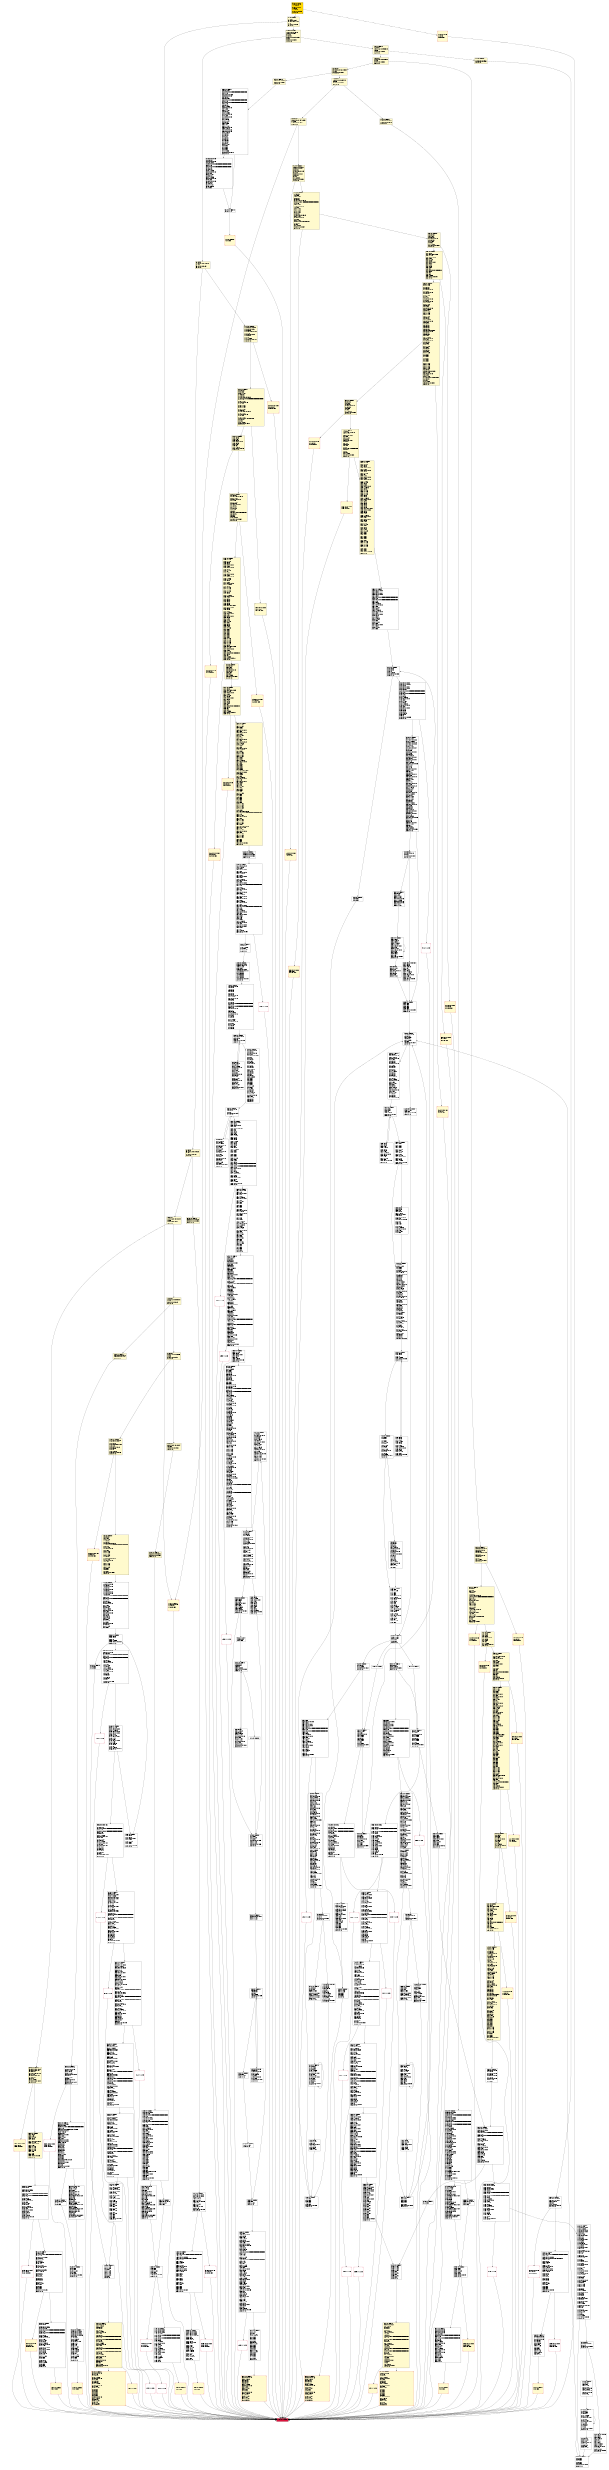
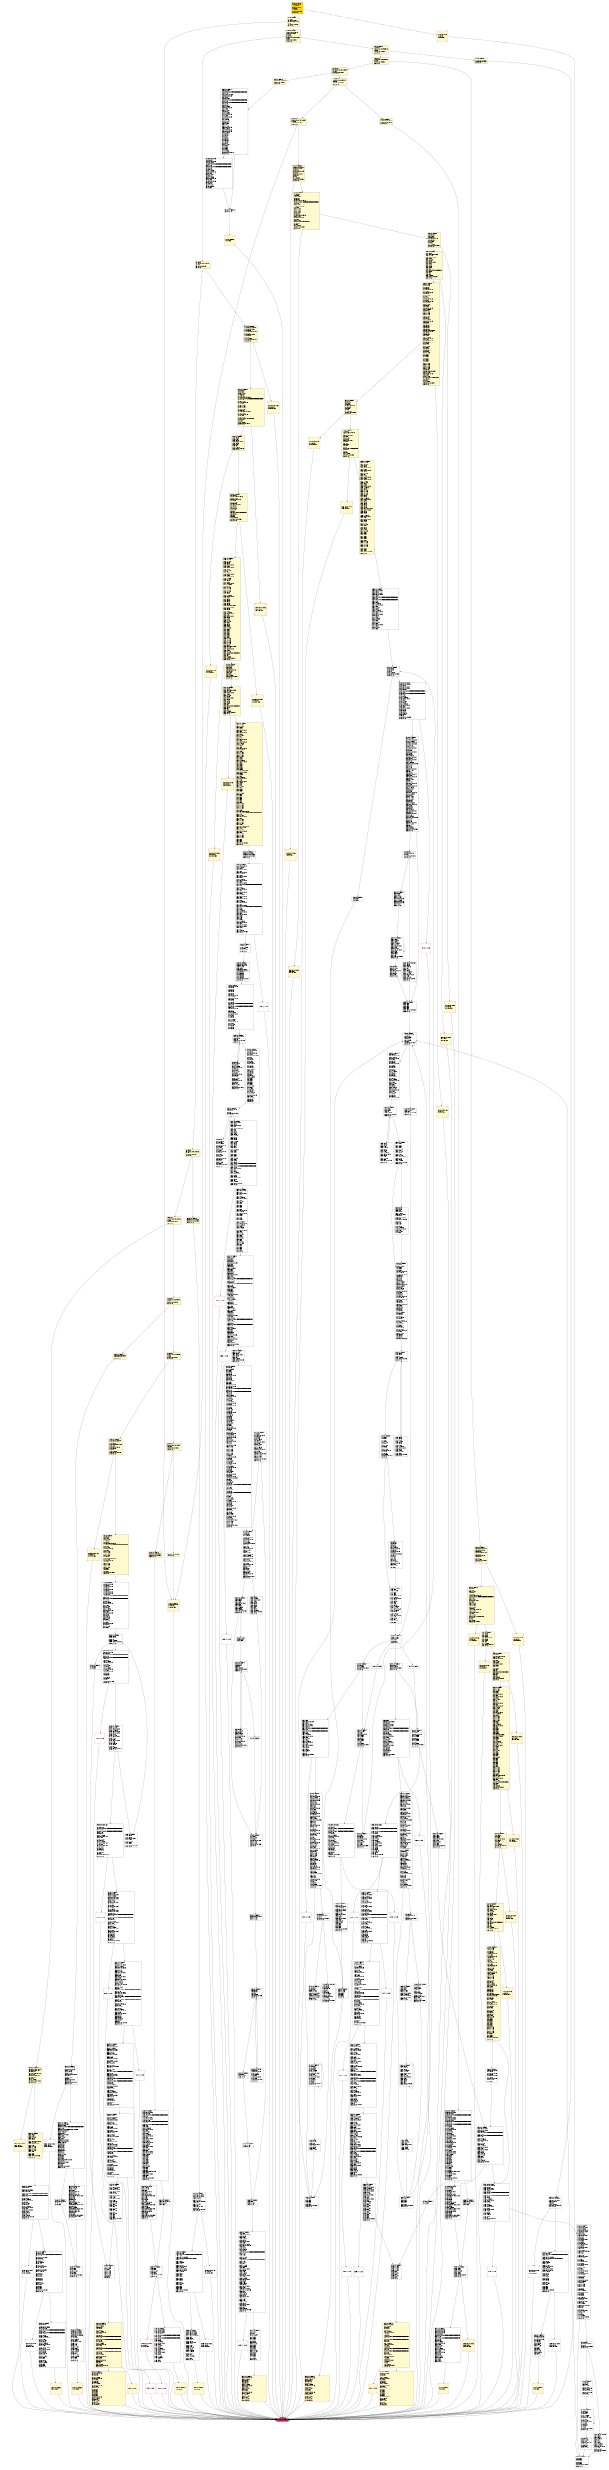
node "109: PUSH2 0x00a9 112: JUMP": added
node "5202: PUSH1 0x00 5204: DUP1 5205: REVERT": fillcolor lemonchiffon -> white
